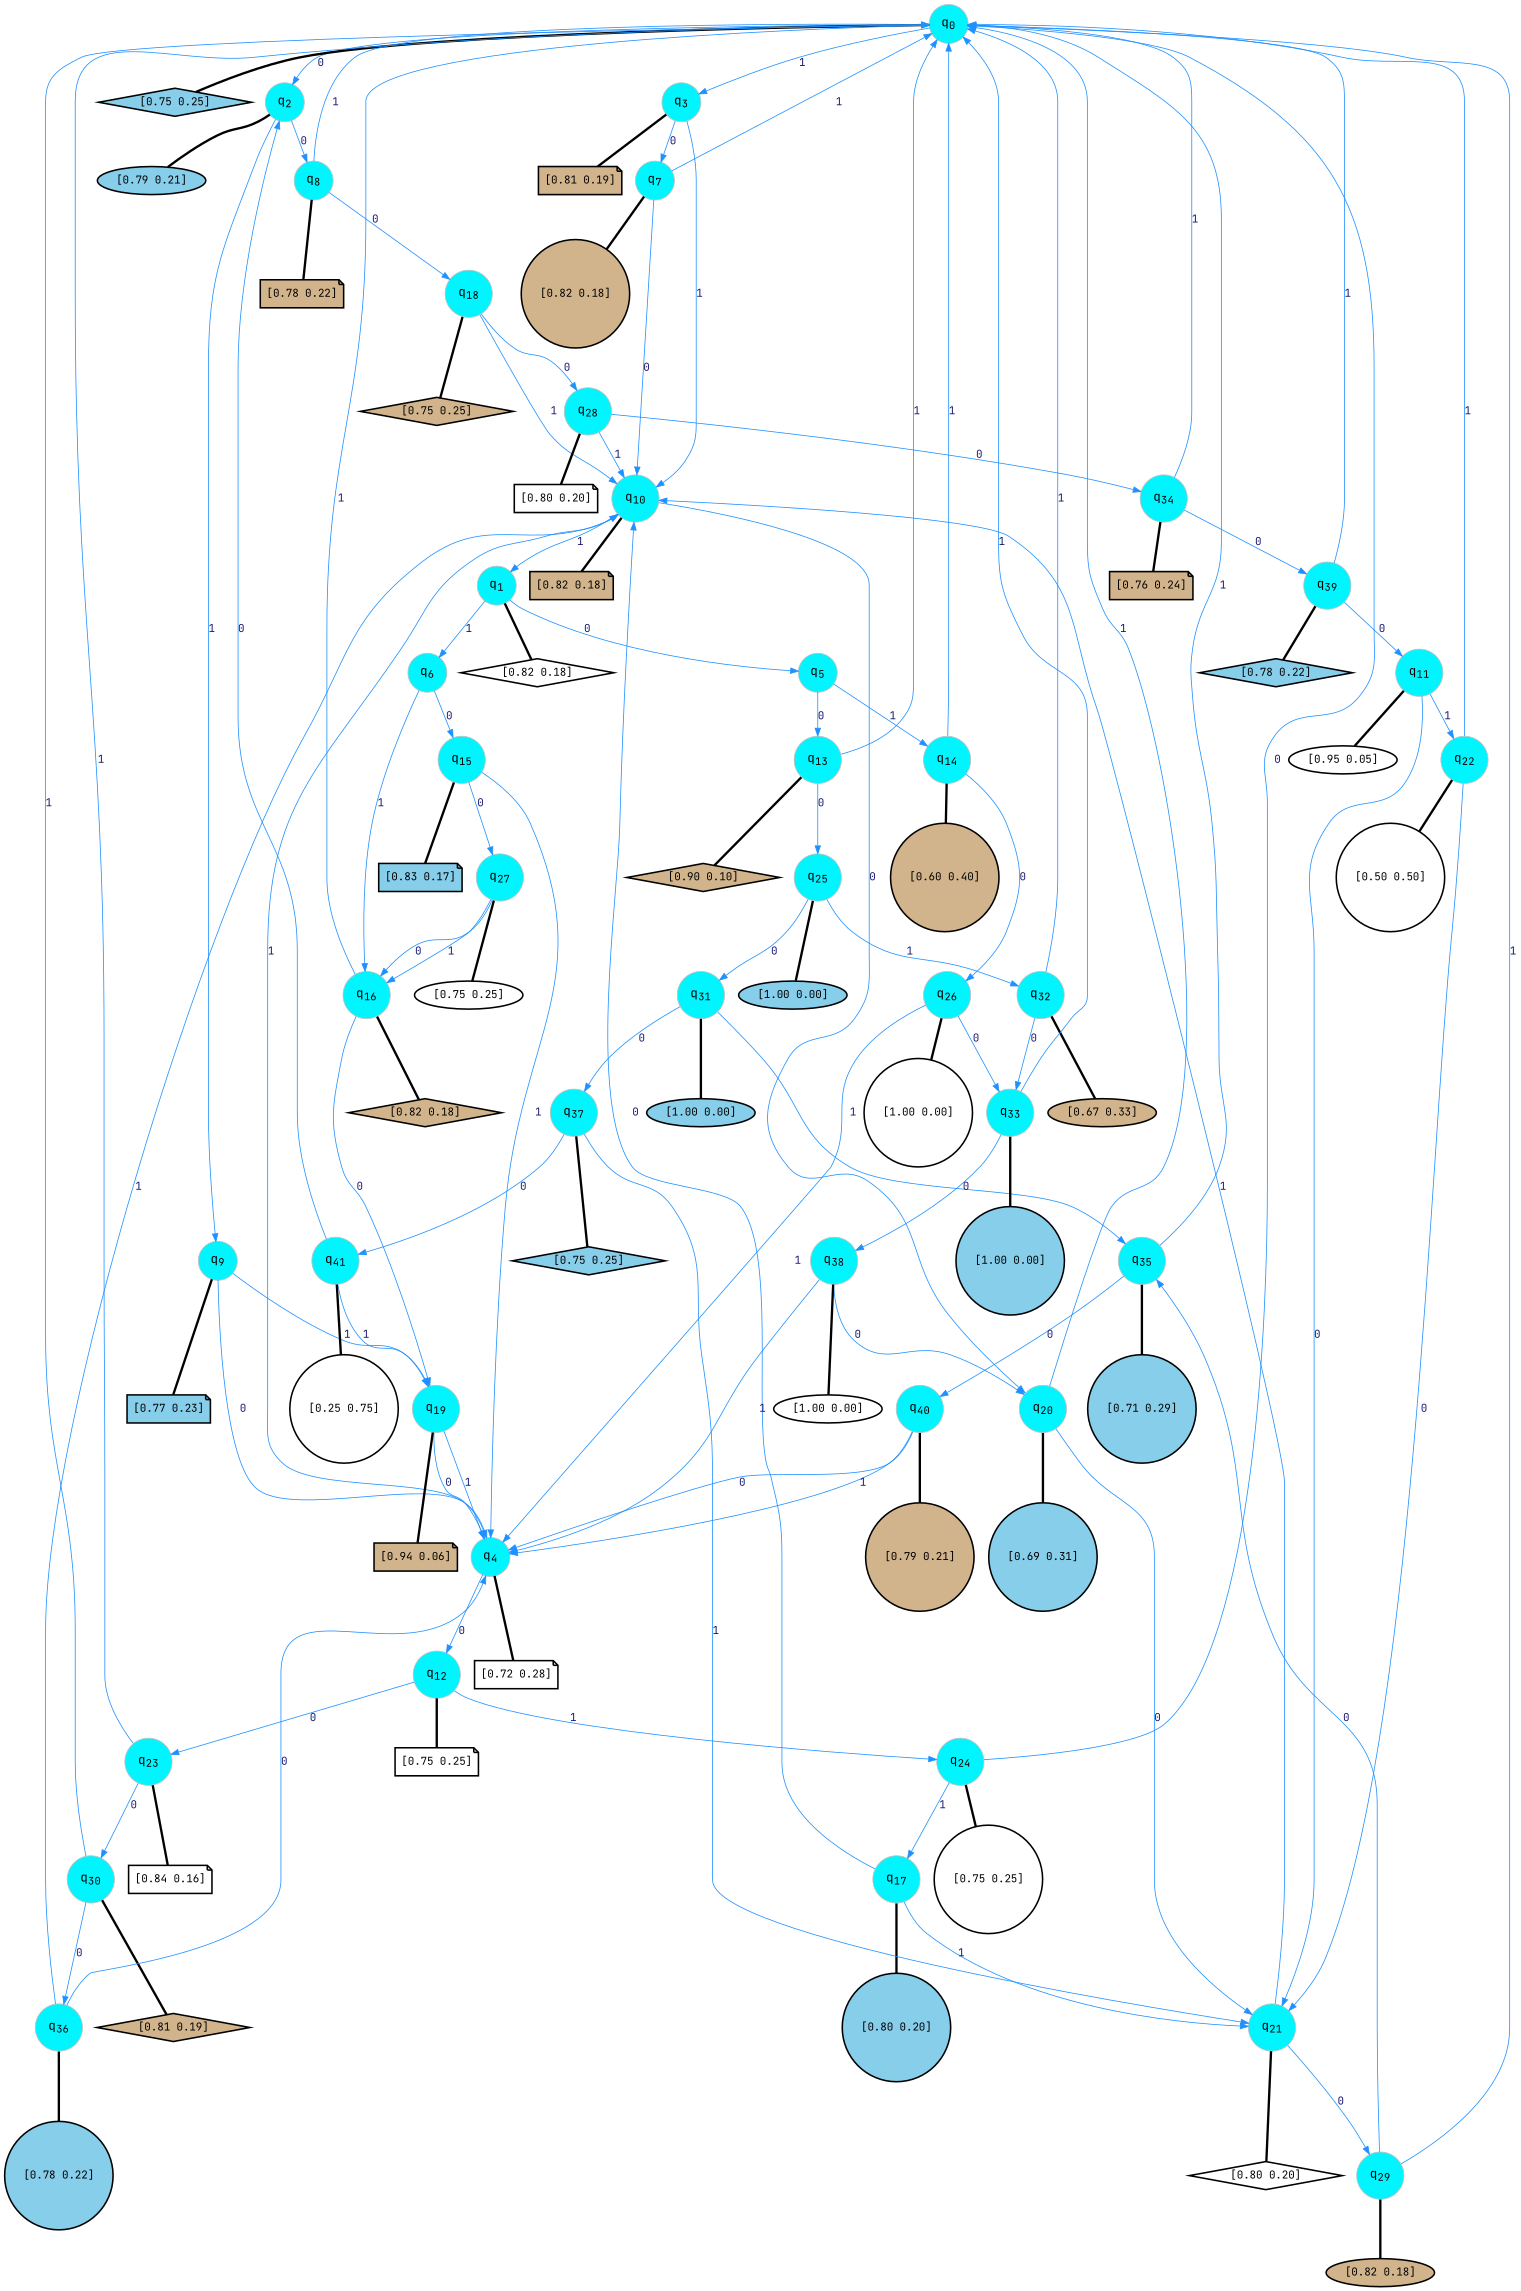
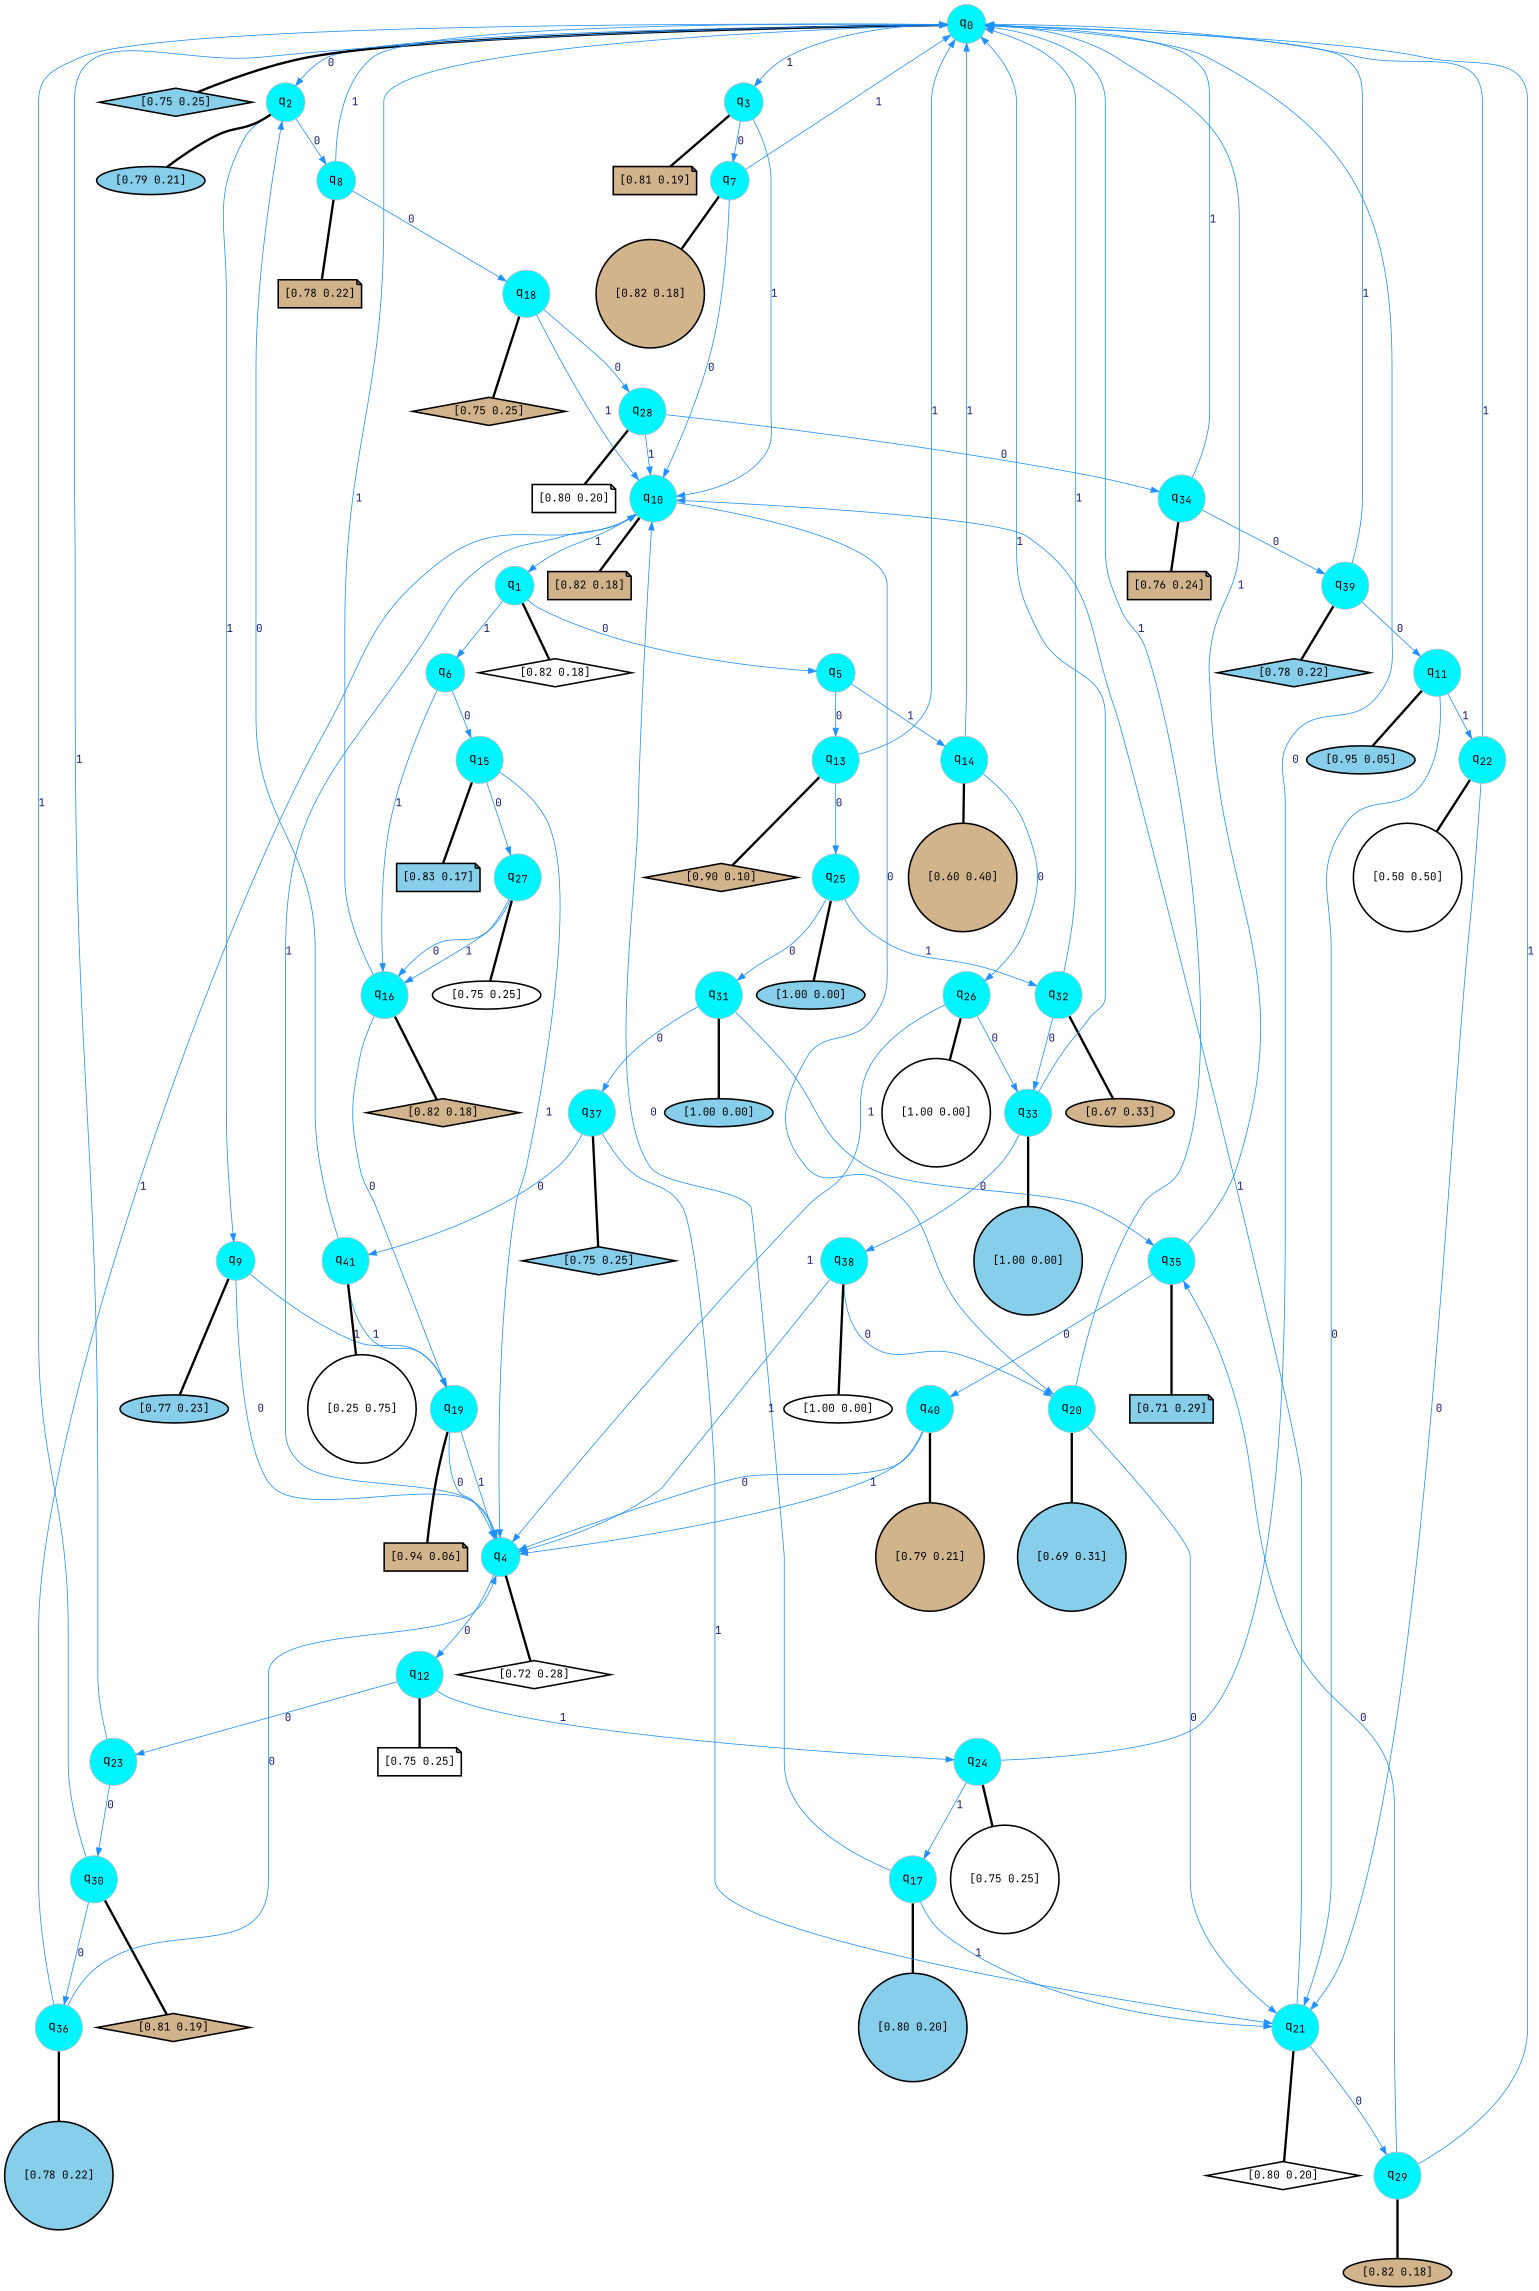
node "[0.95 0.05]": fillcolor white -> skyblue
node "[0.77 0.23]": shape note -> ellipse
node "[0.71 0.29]": shape circle -> note
node "[0.72 0.28]": shape note -> diamond
node "[0.84 0.16]": removed
